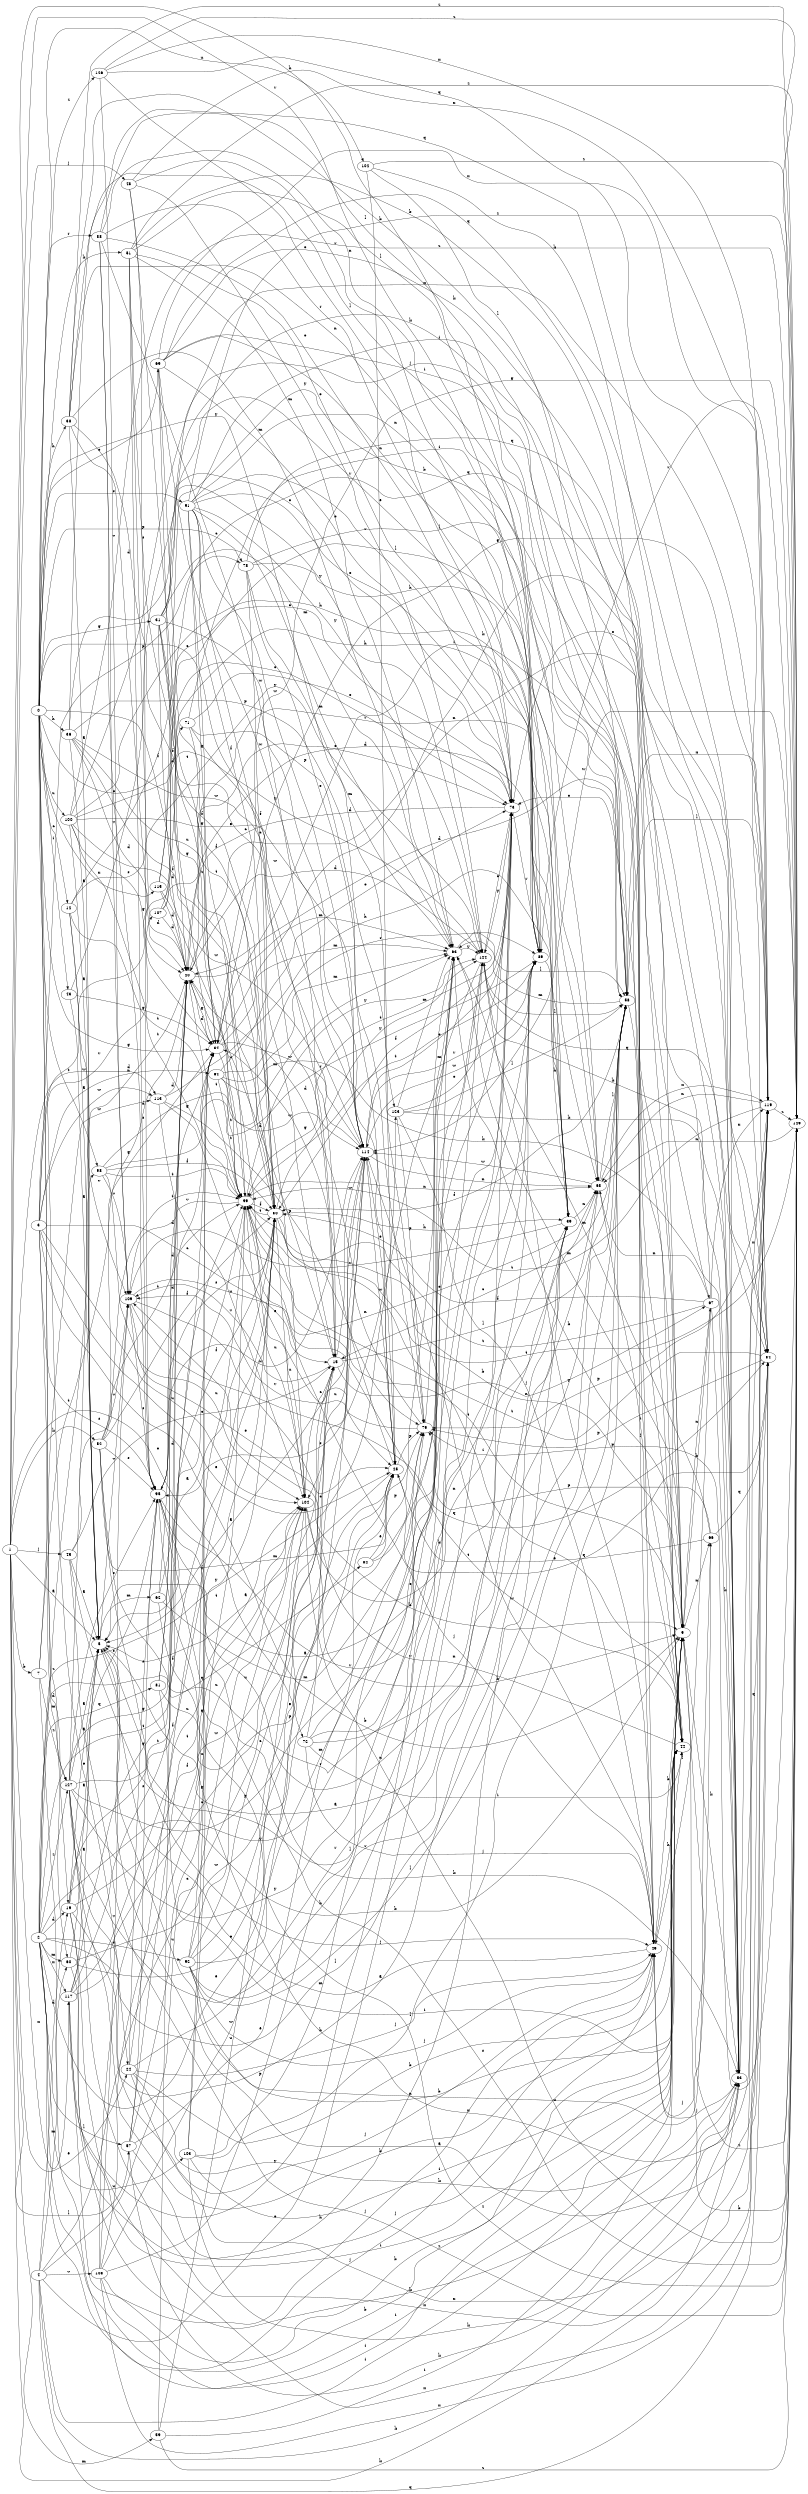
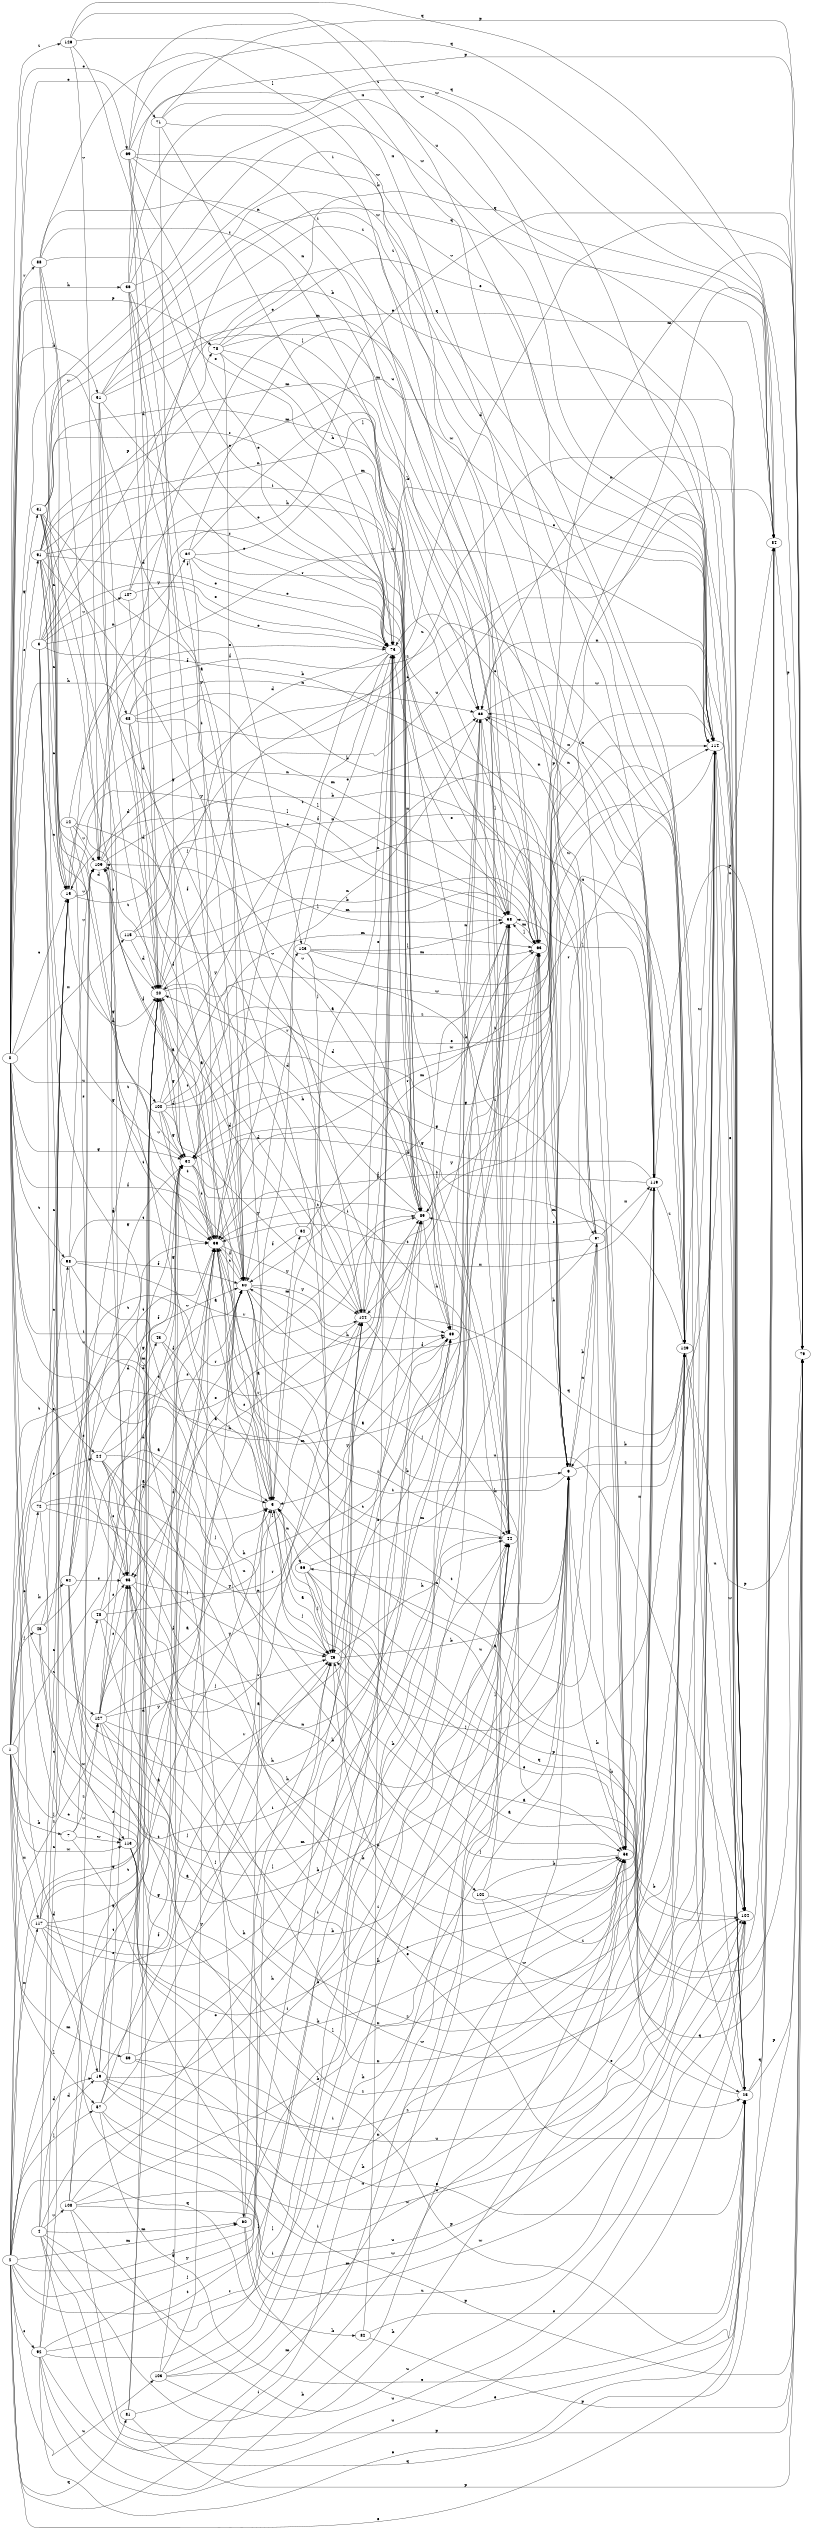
edge "0" -> "12": now "0" -> "113"
